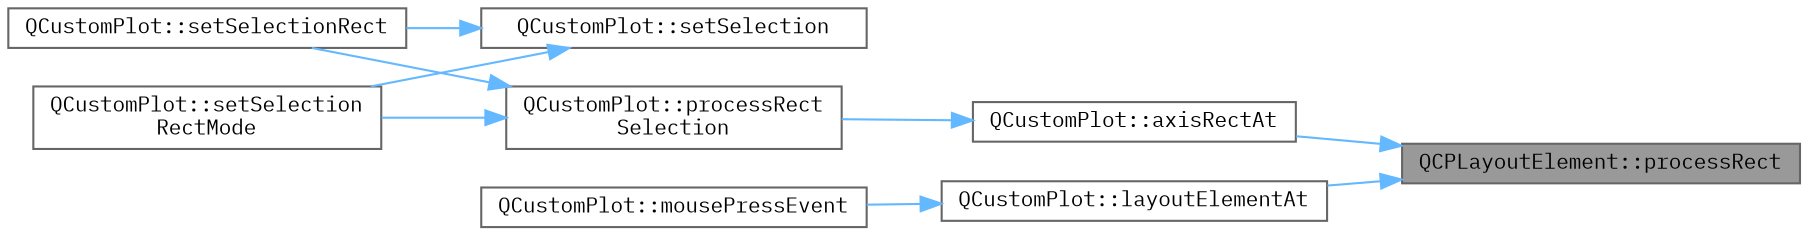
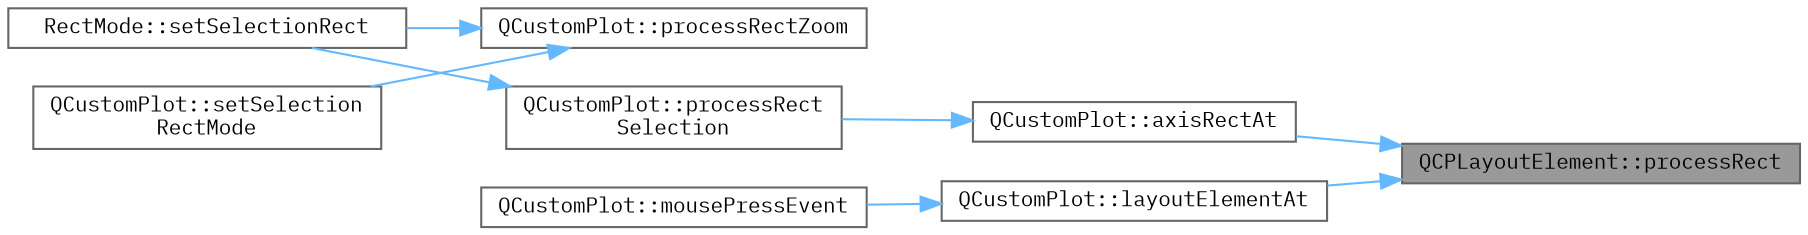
node "QCustomPlot::setSelectionRect": label "QCustomPlot::setSelectionRect" -> "RectMode::setSelectionRect"
node "QCustomPlot::setSelection": label "QCustomPlot::setSelection" -> "QCustomPlot::processRectZoom"
edge "QCustomPlot::setSelection RectMode" -> "QCustomPlot::processRect Selection": removed
